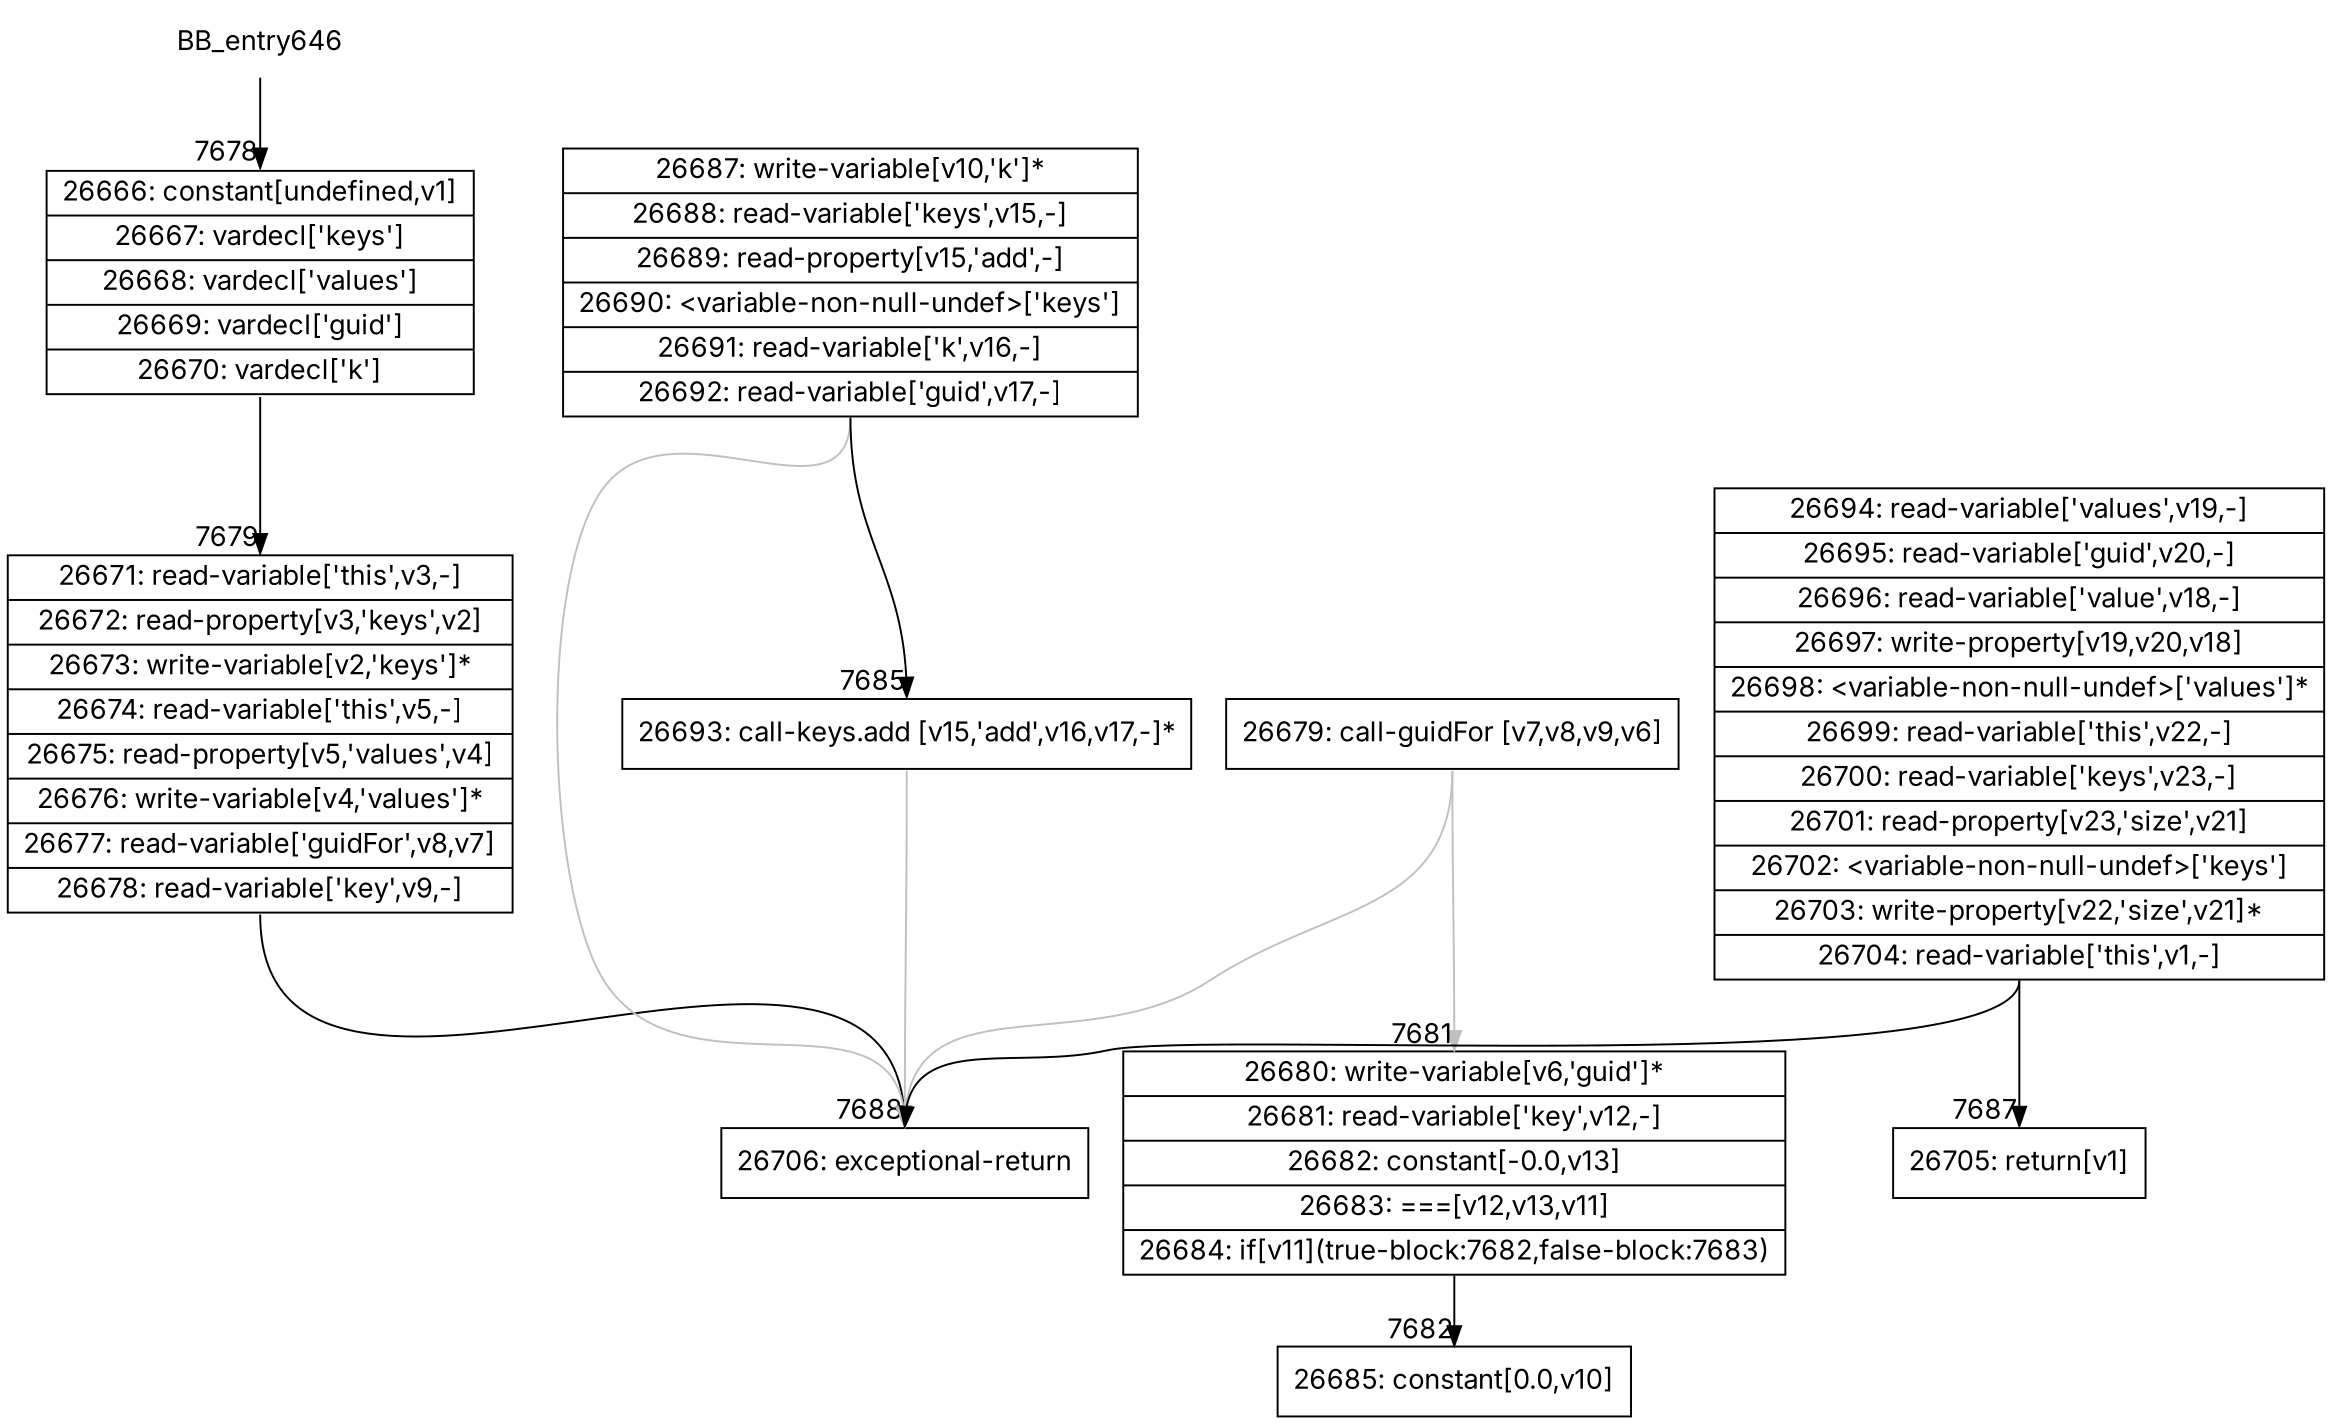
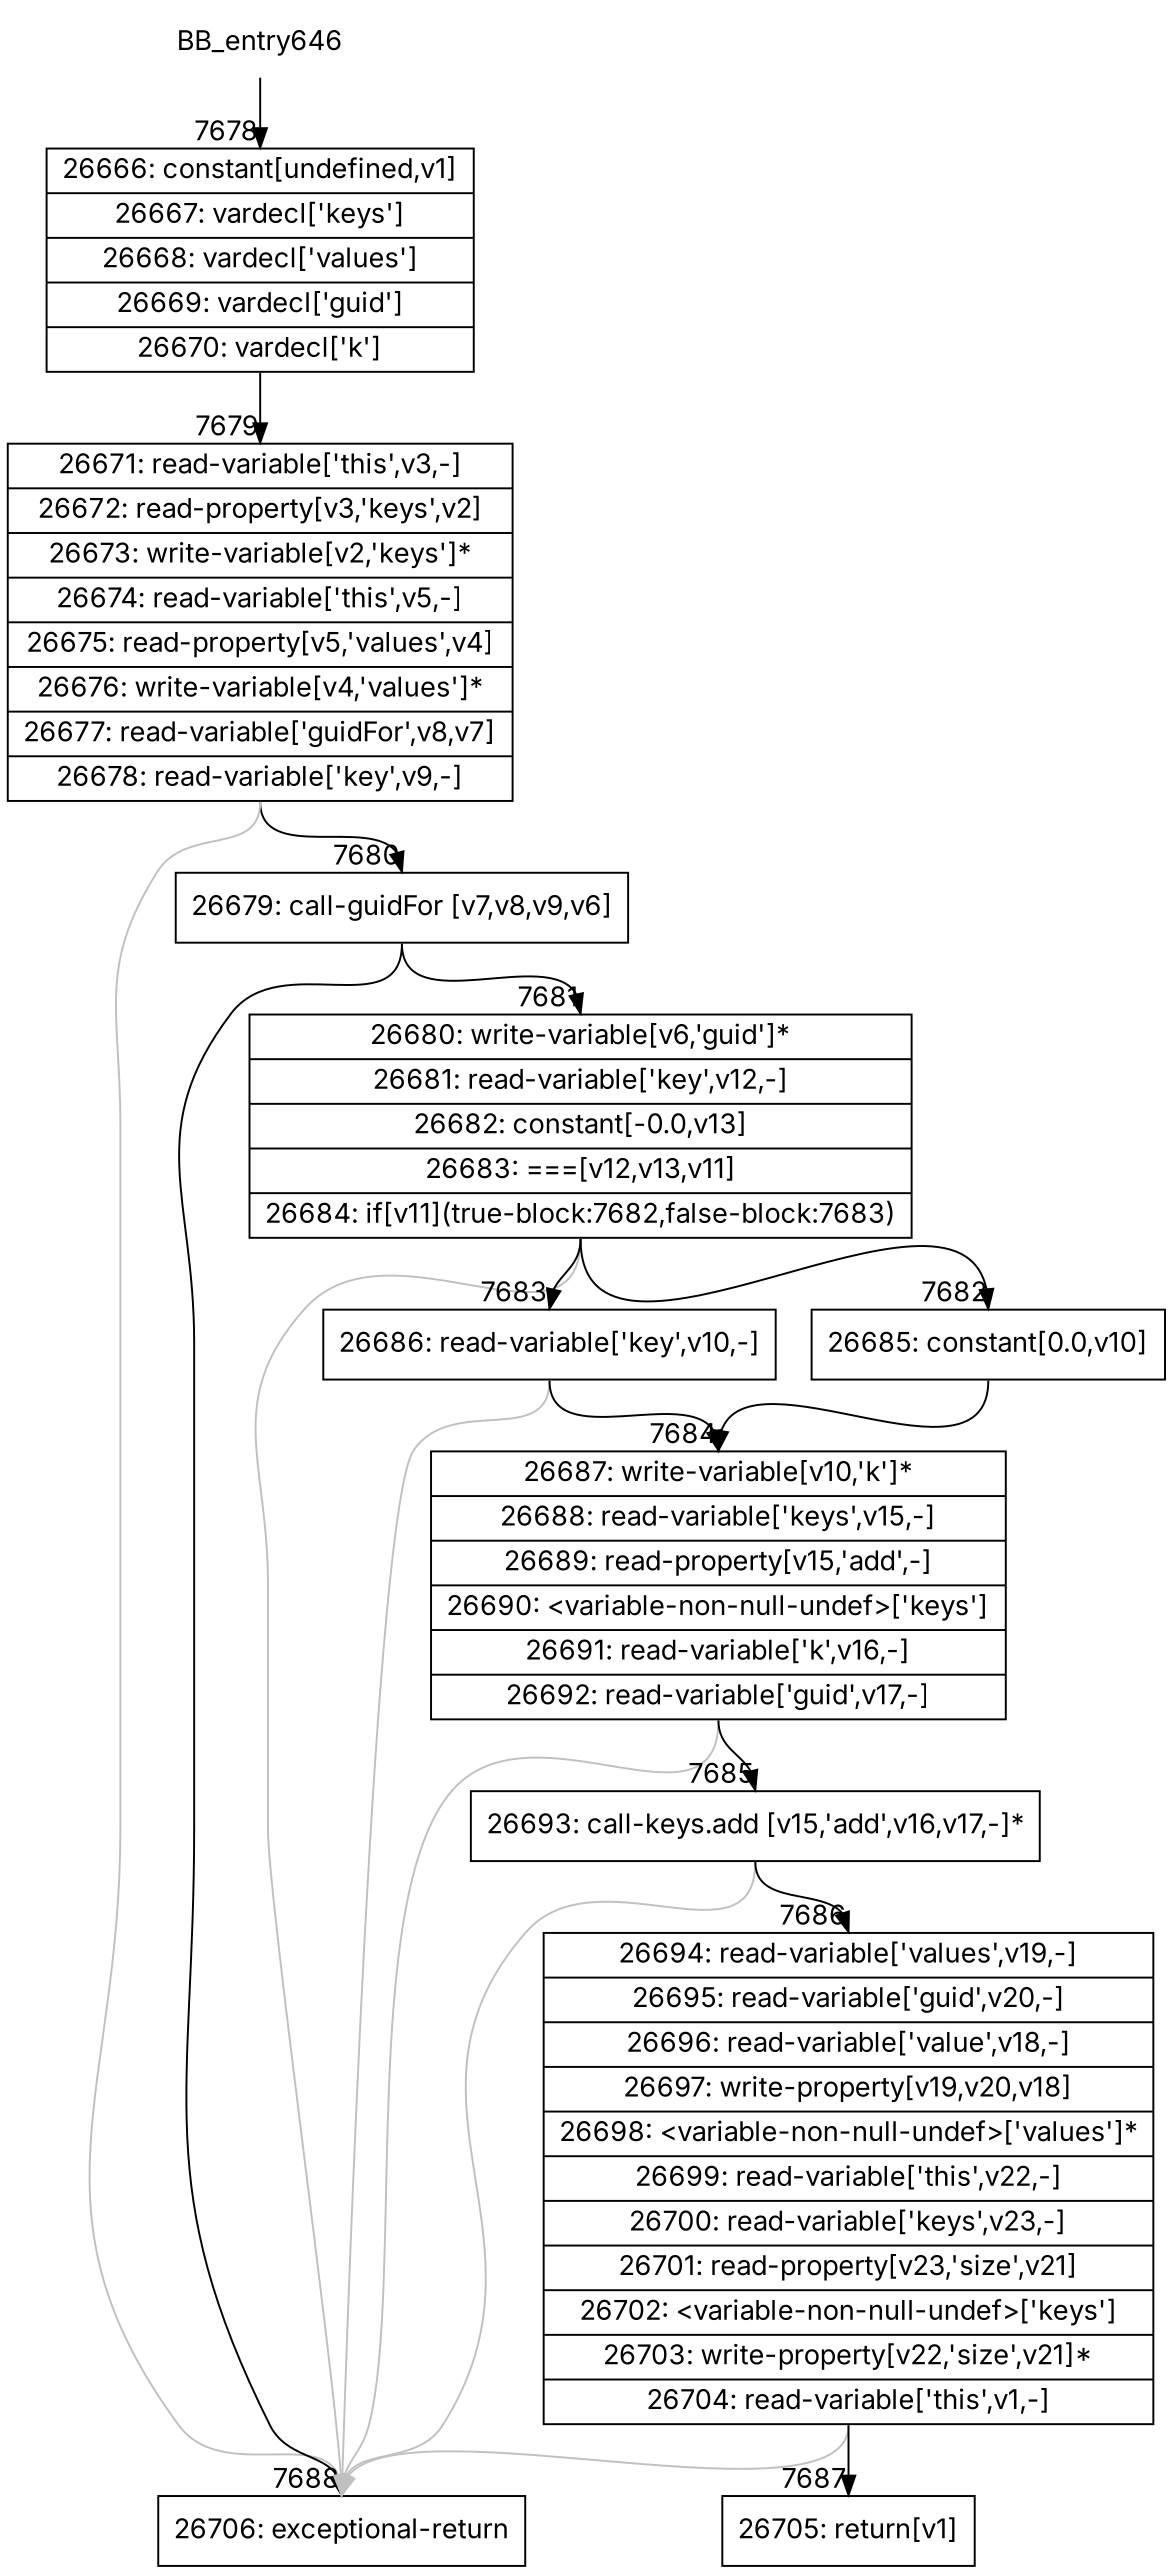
edge "26671: read-variable['this',v3,-]" -> "26679: call-guidFor [v7,v8,v9,v6]": added
edge "26679: call-guidFor [v7,v8,v9,v6]" -> "26680: write-variable[v6,'guid']*": color gray -> black
edge "26679: call-guidFor [v7,v8,v9,v6]" -> "26706: exceptional-return": color gray -> black
edge "26671: read-variable['this',v3,-]" -> "26706: exceptional-return": color black -> gray
edge "26694: read-variable['values',v19,-]" -> "26706: exceptional-return": color black -> gray
node "26686: read-variable['key',v10,-]": added
edge "26685: constant[0.0,v10]" -> "26687: write-variable[v10,'k']*": added
edge "26680: write-variable[v6,'guid']*" -> "26706: exceptional-return": added
edge "26693: call-keys.add [v15,'add',v16,v17,-]*" -> "26694: read-variable['values',v19,-]": added
